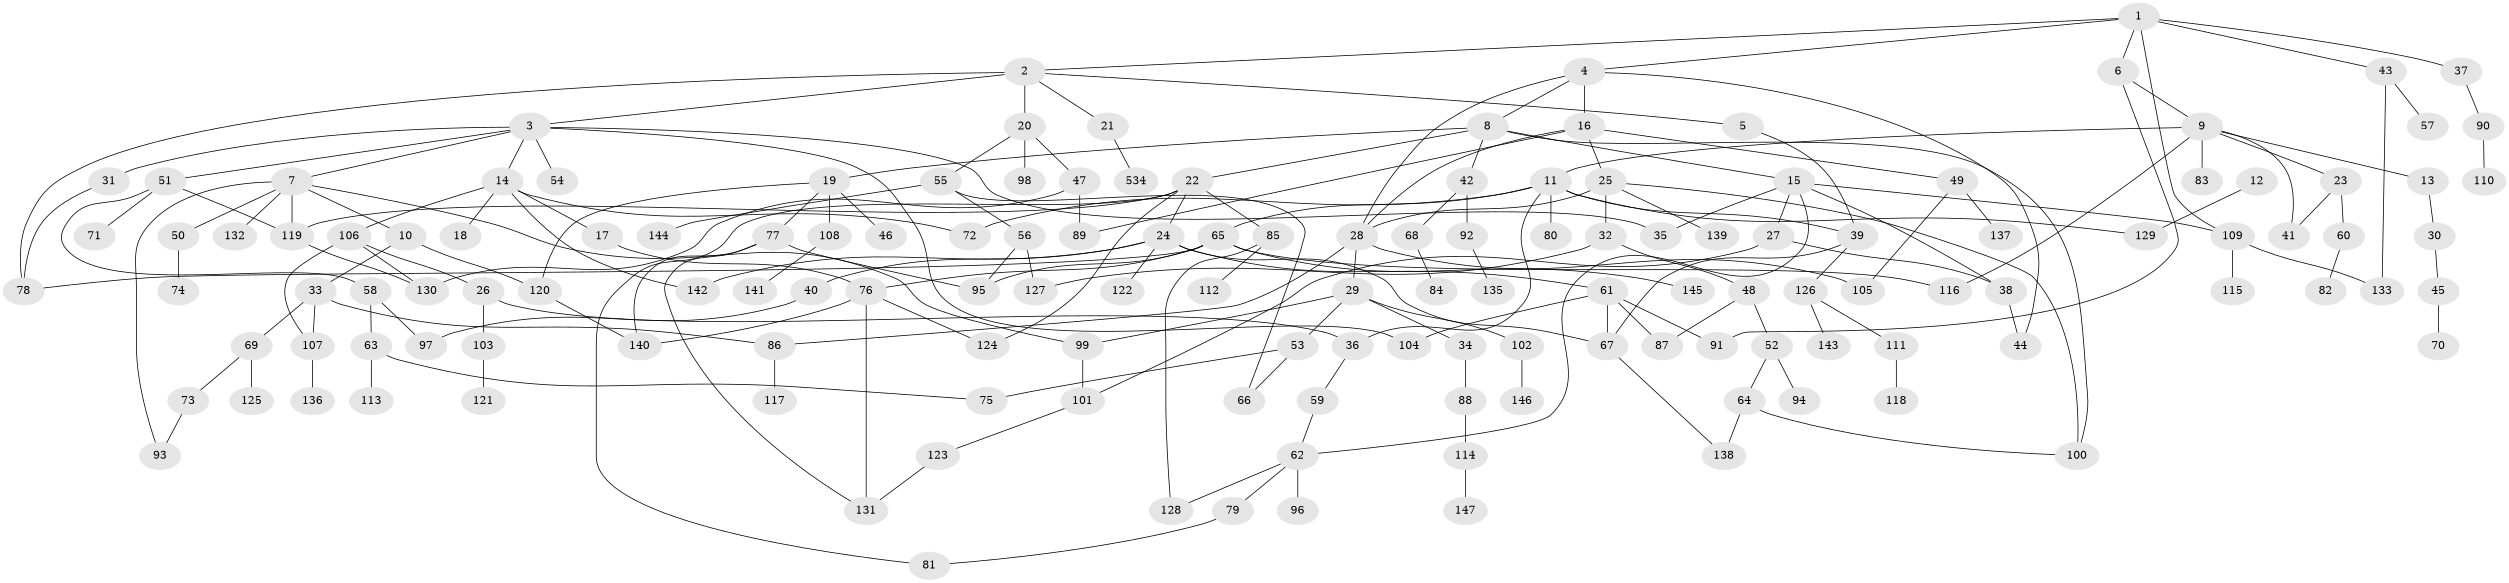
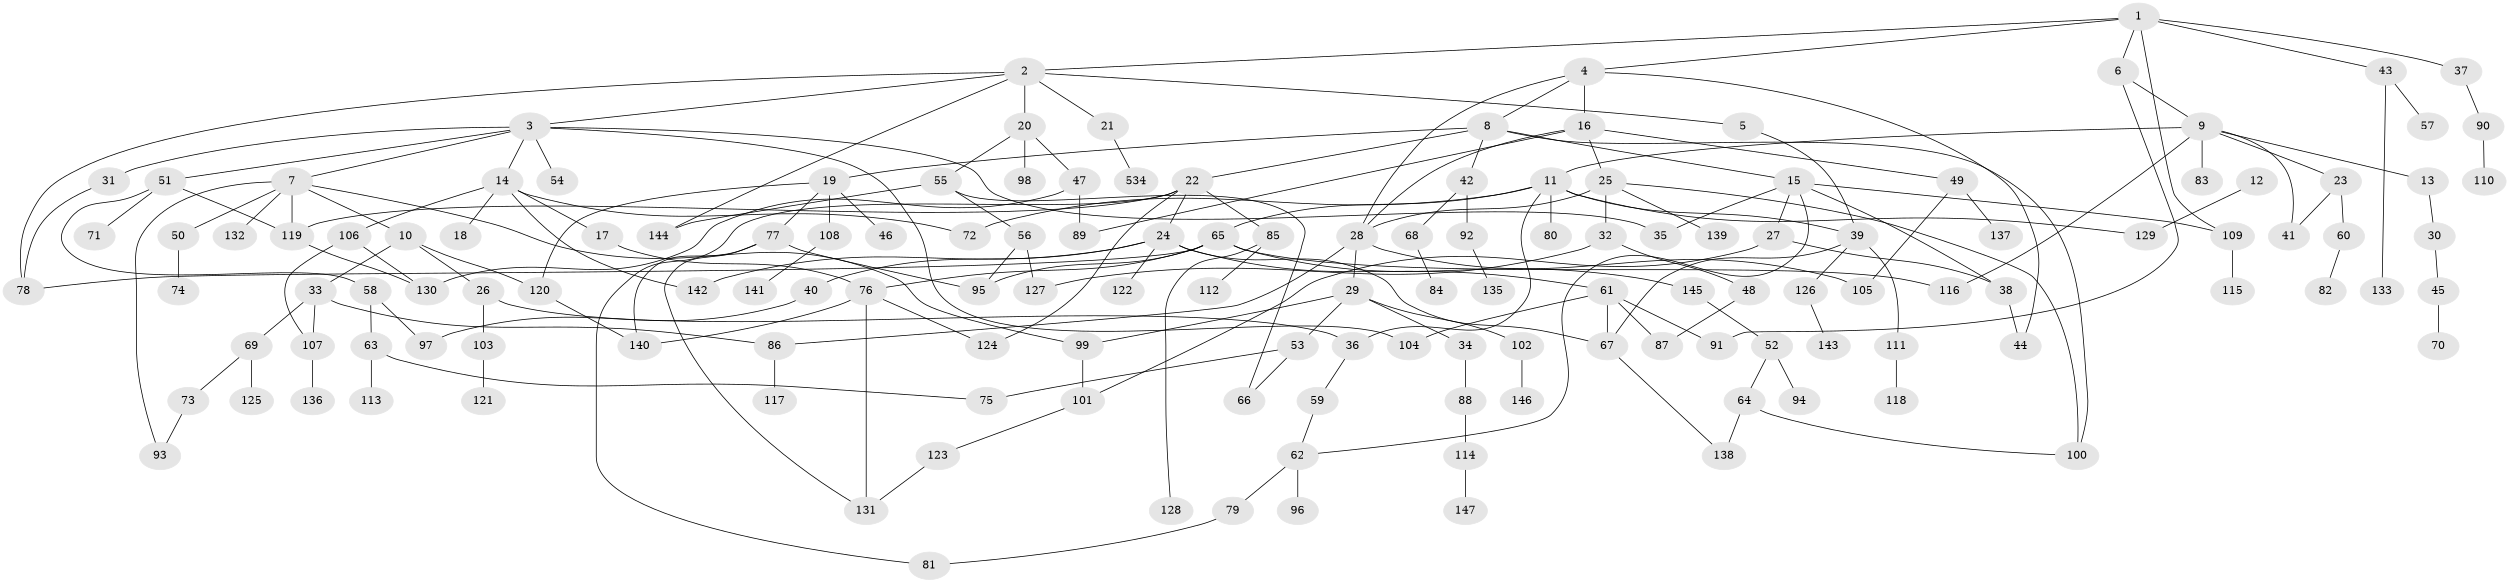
edge "2" -- "144": added
edge "106" -- "26": now "10" -- "26"
edge "109" -- "133": removed
edge "48" -- "52": now "145" -- "52"
edge "126" -- "111": now "39" -- "111"
edge "62" -- "128": removed
